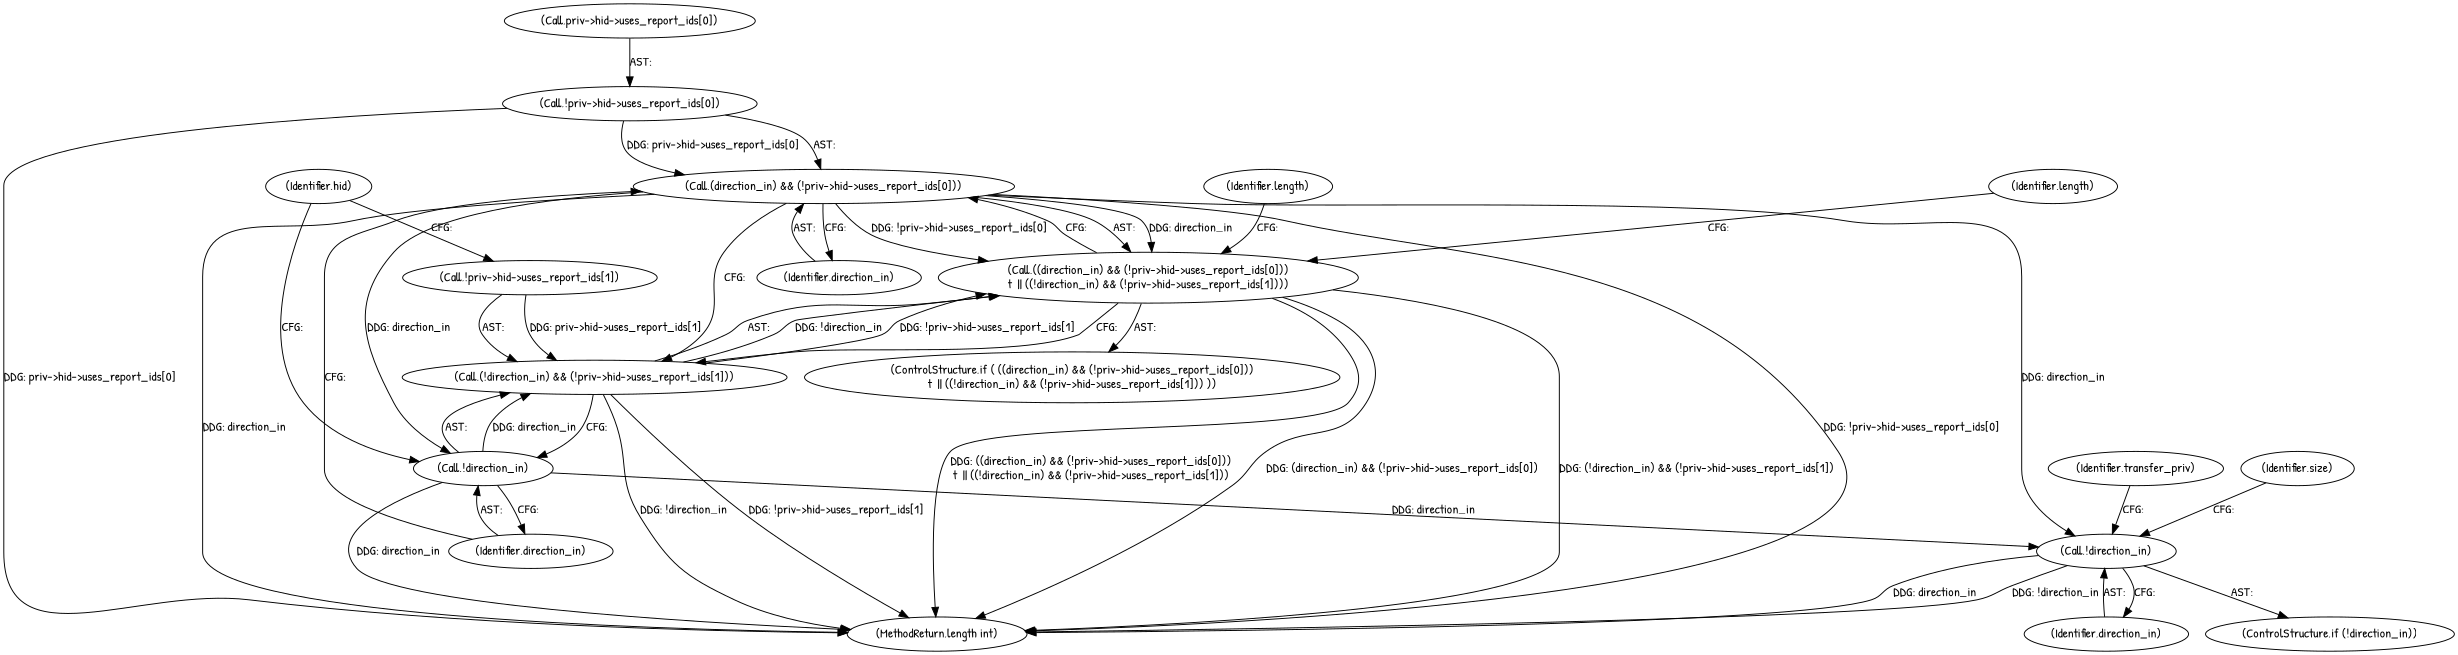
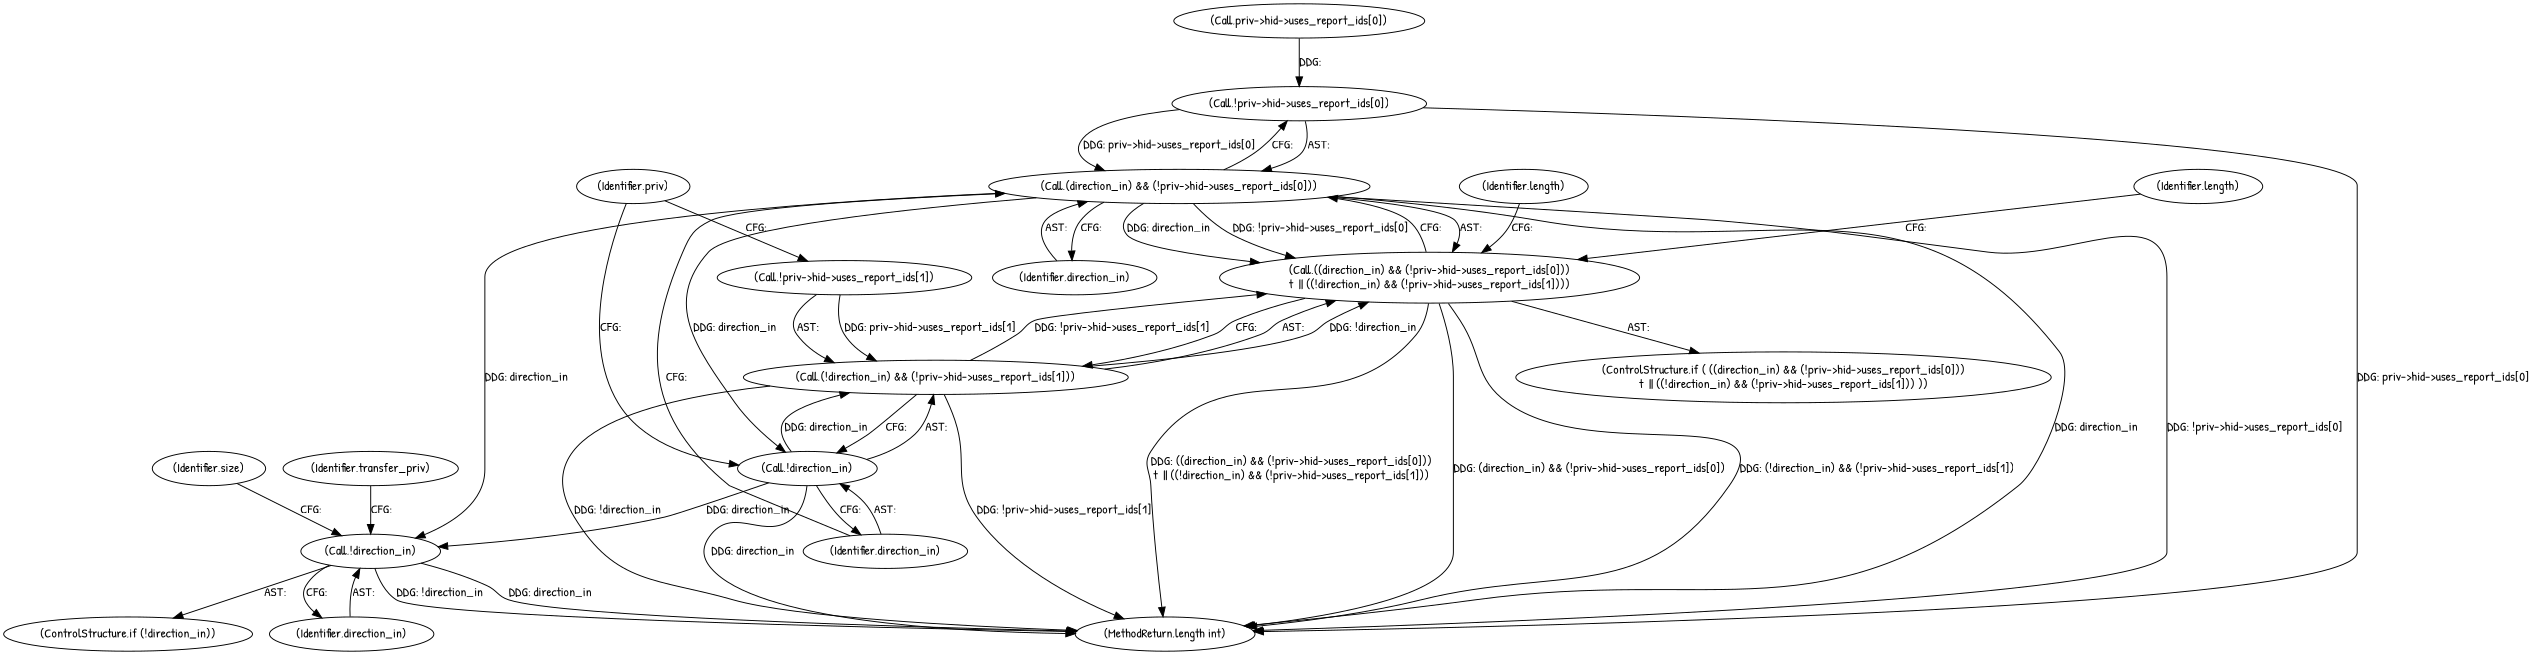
edge "(Call,priv->hid->uses_report_ids[0])" -> "(Call,!priv->hid->uses_report_ids[0])": label "AST: " -> "DDG: "
node "(Identifier,hid)": label "(Identifier,hid)" -> "(Identifier,priv)"
edge "(Call,(direction_in) && (!priv->hid->uses_report_ids[0]))" -> "(Call,(!direction_in) && (!priv->hid->uses_report_ids[1]))": now "(Call,(direction_in) && (!priv->hid->uses_report_ids[0]))" -> "(Call,!priv->hid->uses_report_ids[0])"
